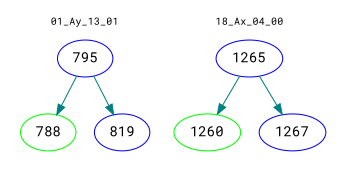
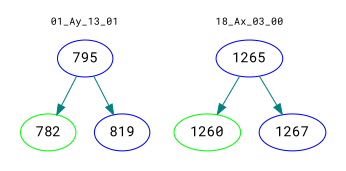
cluster "18_Ax_04_00": label "18_Ax_04_00" -> "18_Ax_03_00"
node "788": label "788" -> "782"
